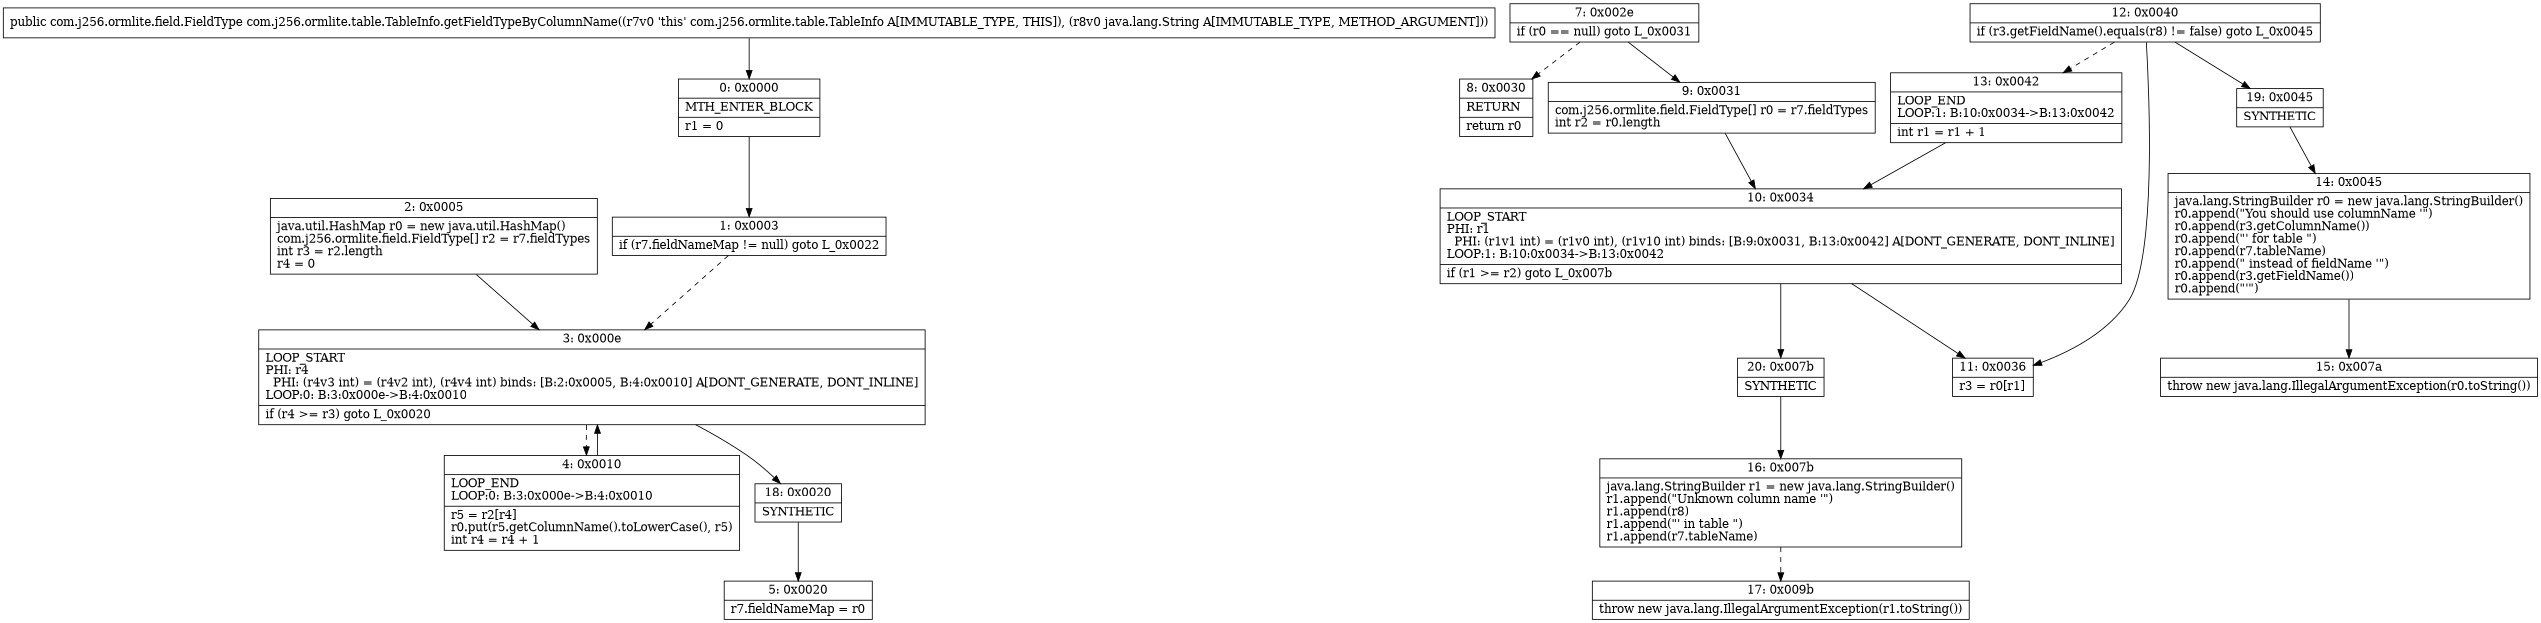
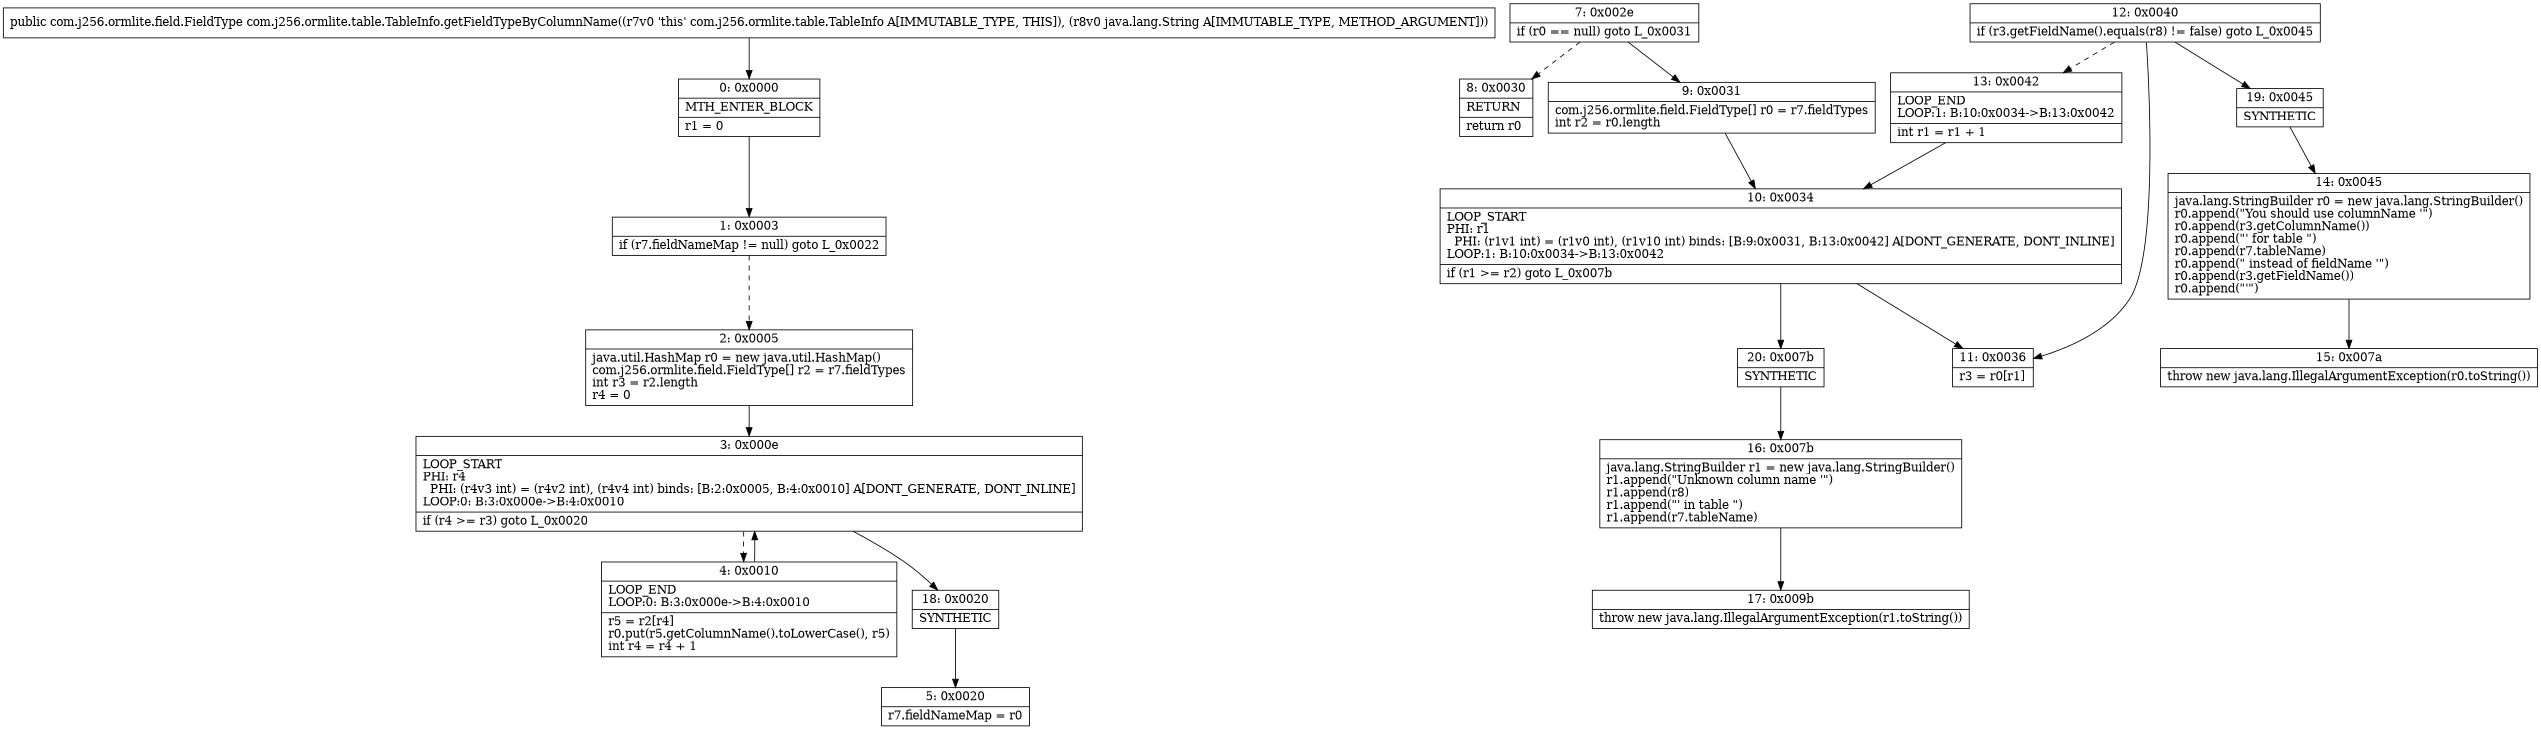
edge "1: 0x0003" -> "3: 0x000e": now "1: 0x0003" -> "2: 0x0005"
edge "16: 0x007b" -> "17: 0x009b": style dashed -> solid
